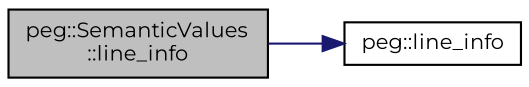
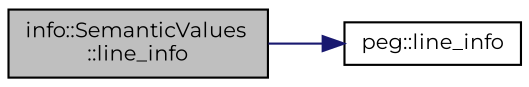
node "peg::SemanticValues ::line_info": label "peg::SemanticValues ::line_info" -> "info::SemanticValues ::line_info"
